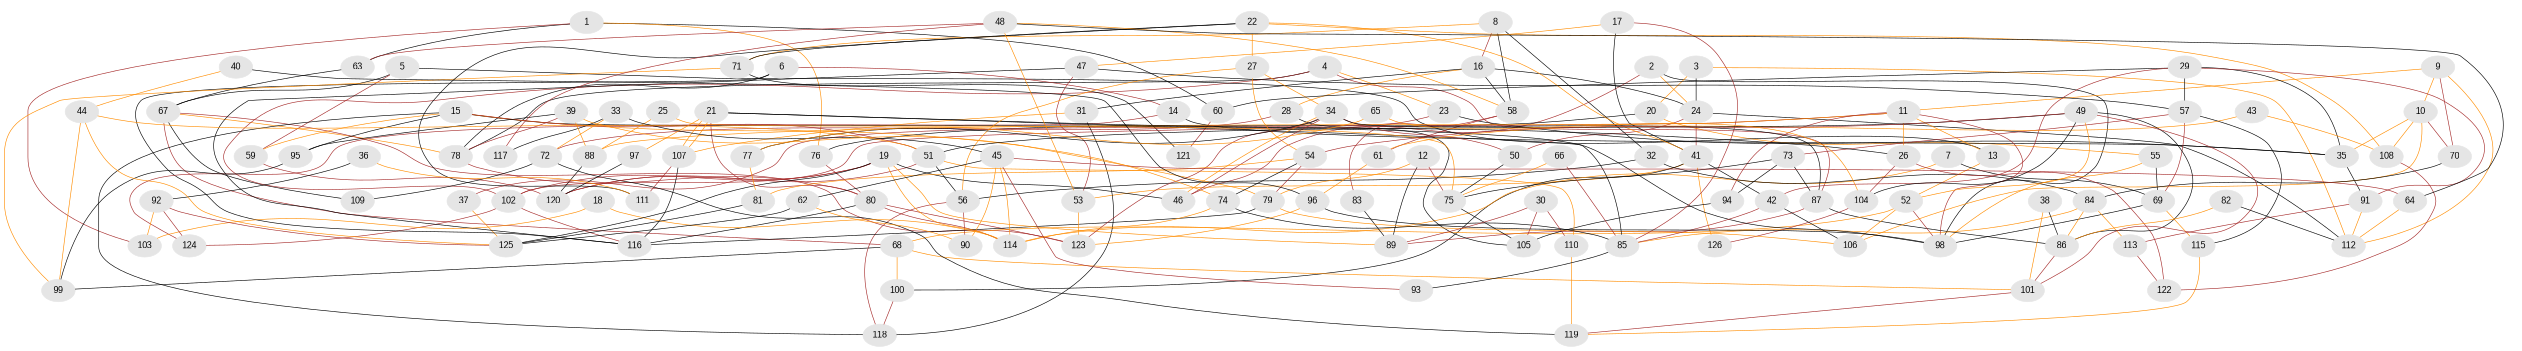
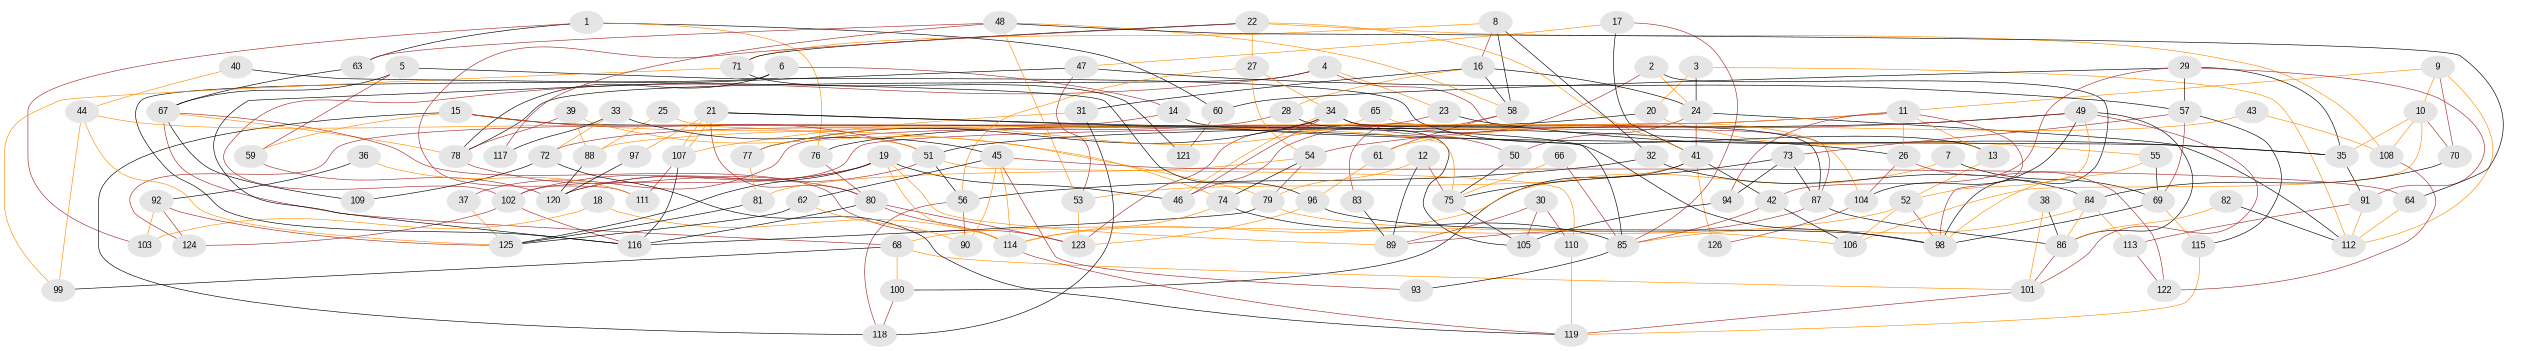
edge "22" -- "111": color black -> brown
node "95": removed
edge "114" -- "119": added
